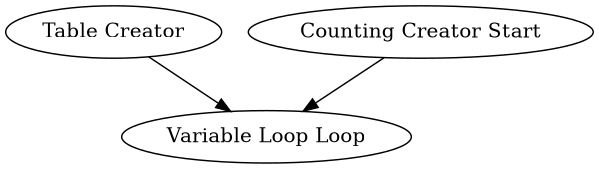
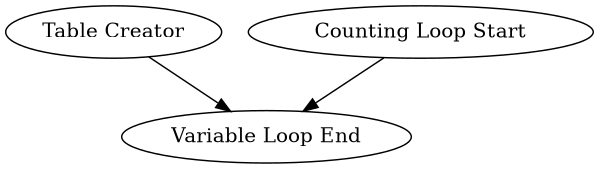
node "Counting Creator Start": label "Counting Creator Start" -> "Counting Loop Start"
node "Variable Loop Loop": label "Variable Loop Loop" -> "Variable Loop End"
